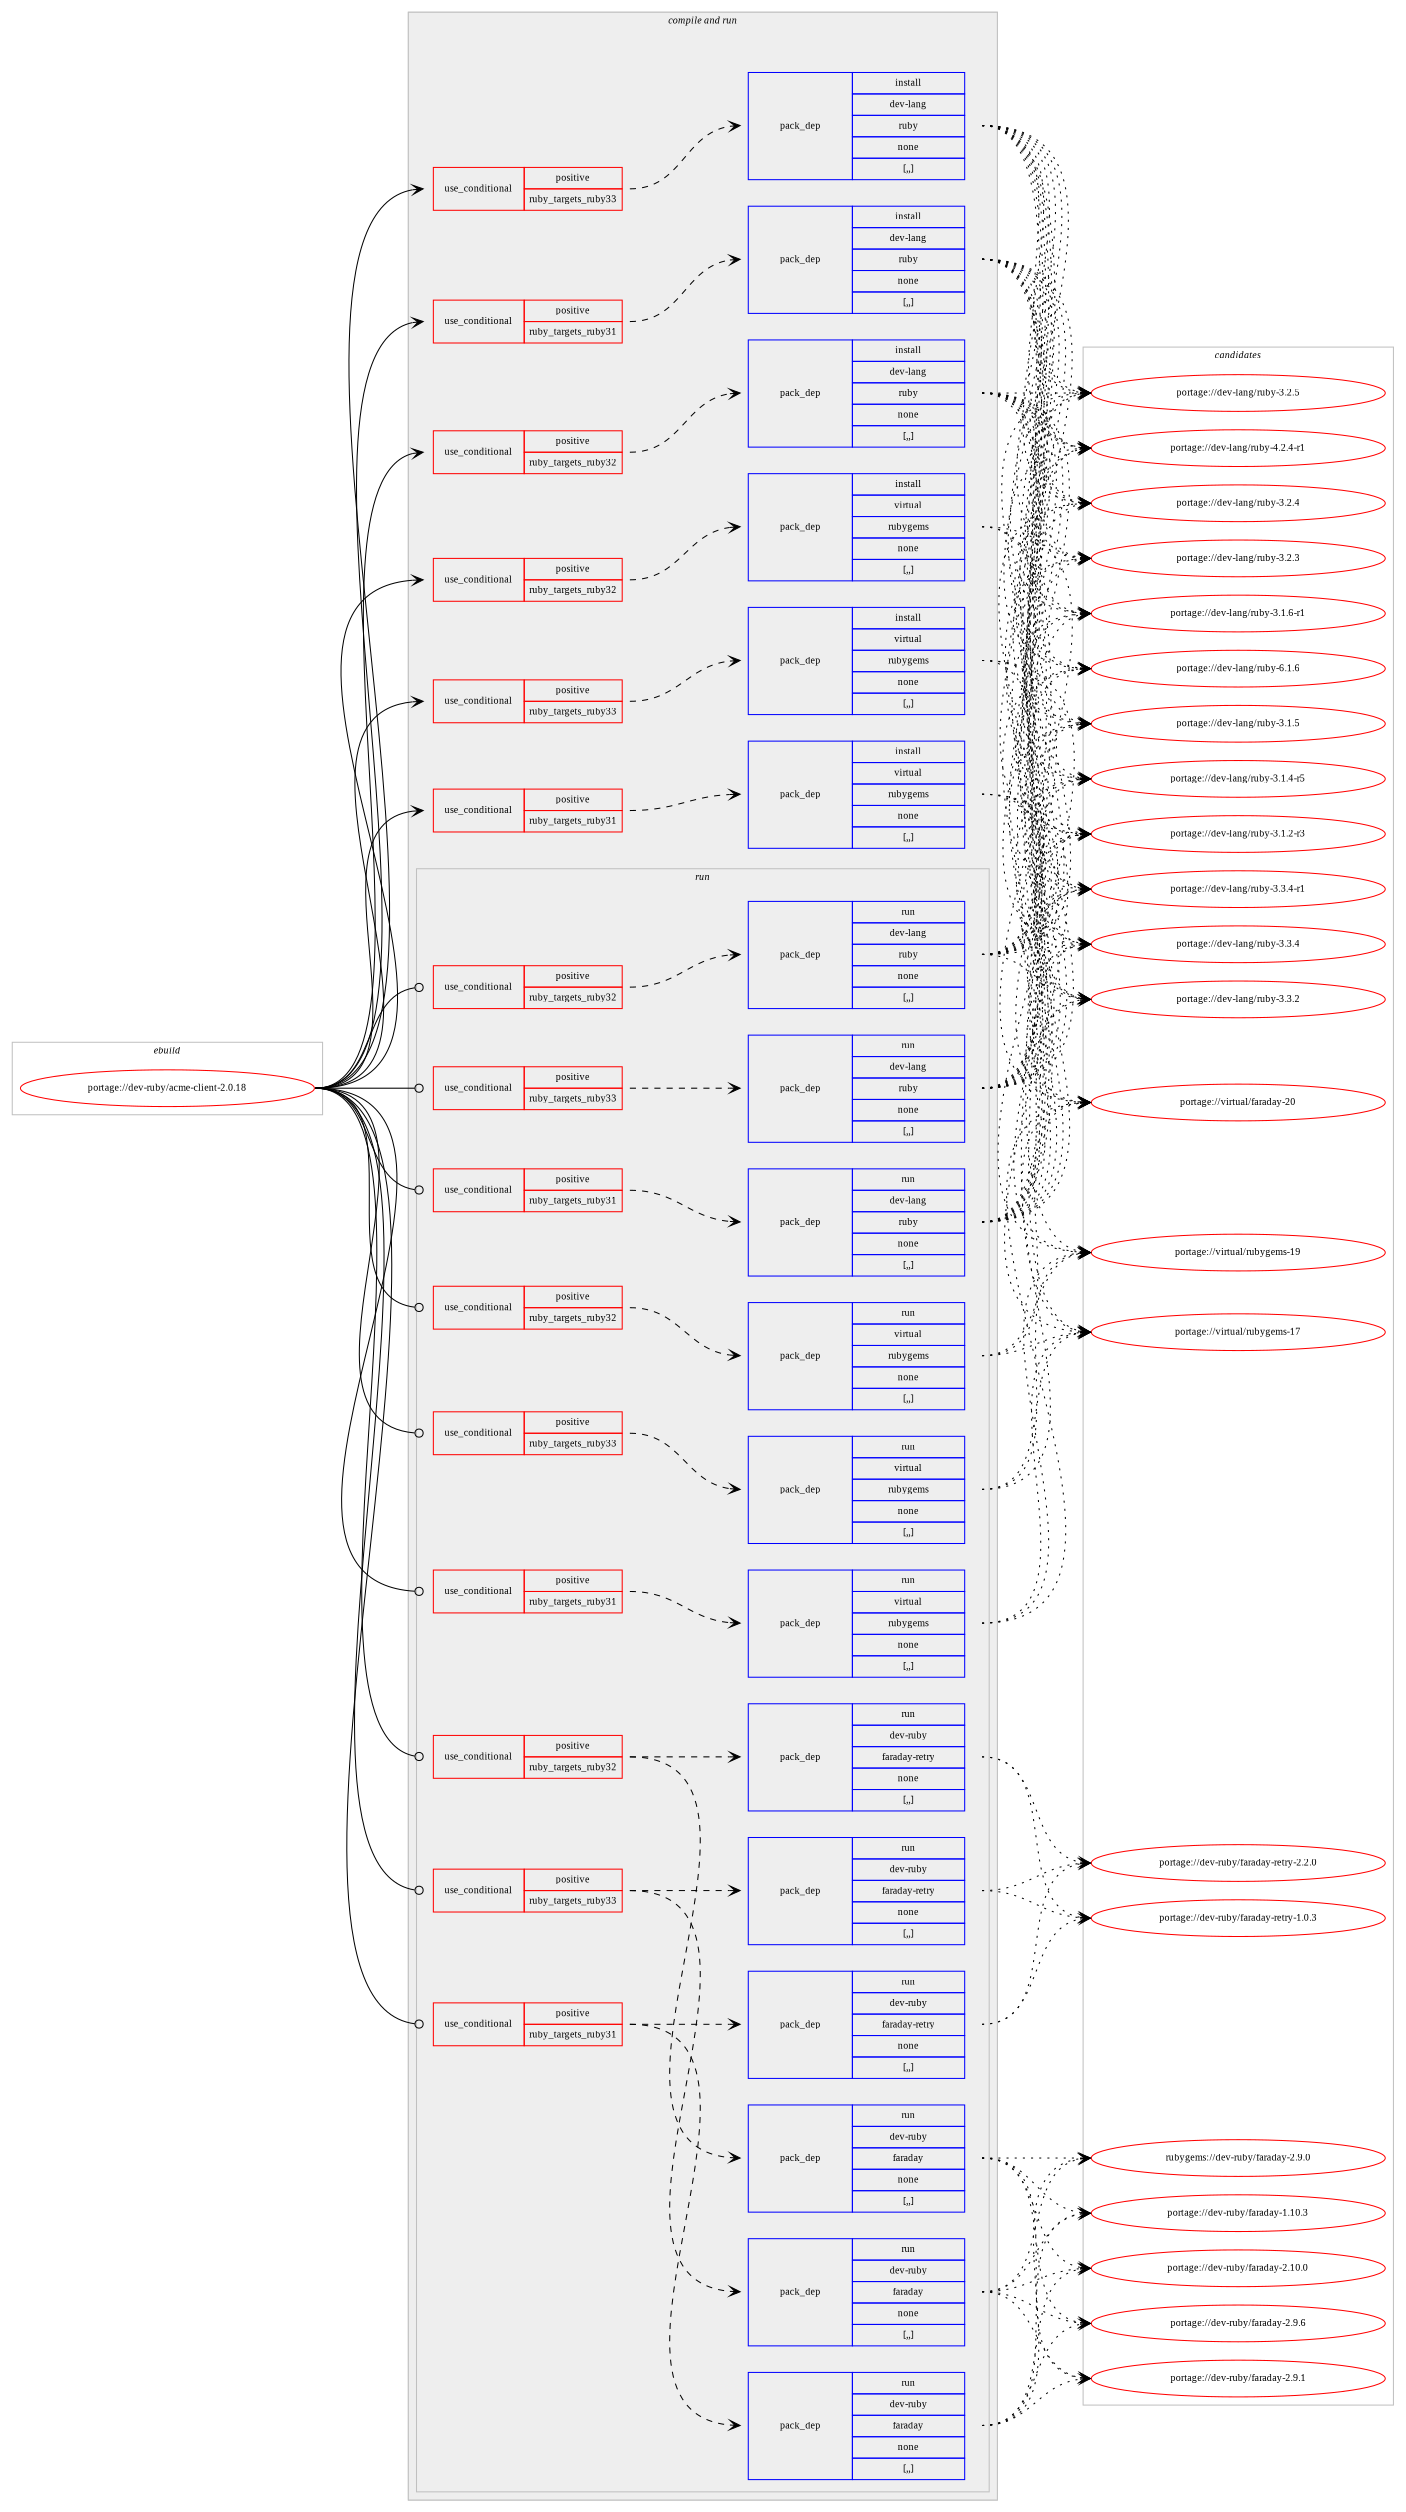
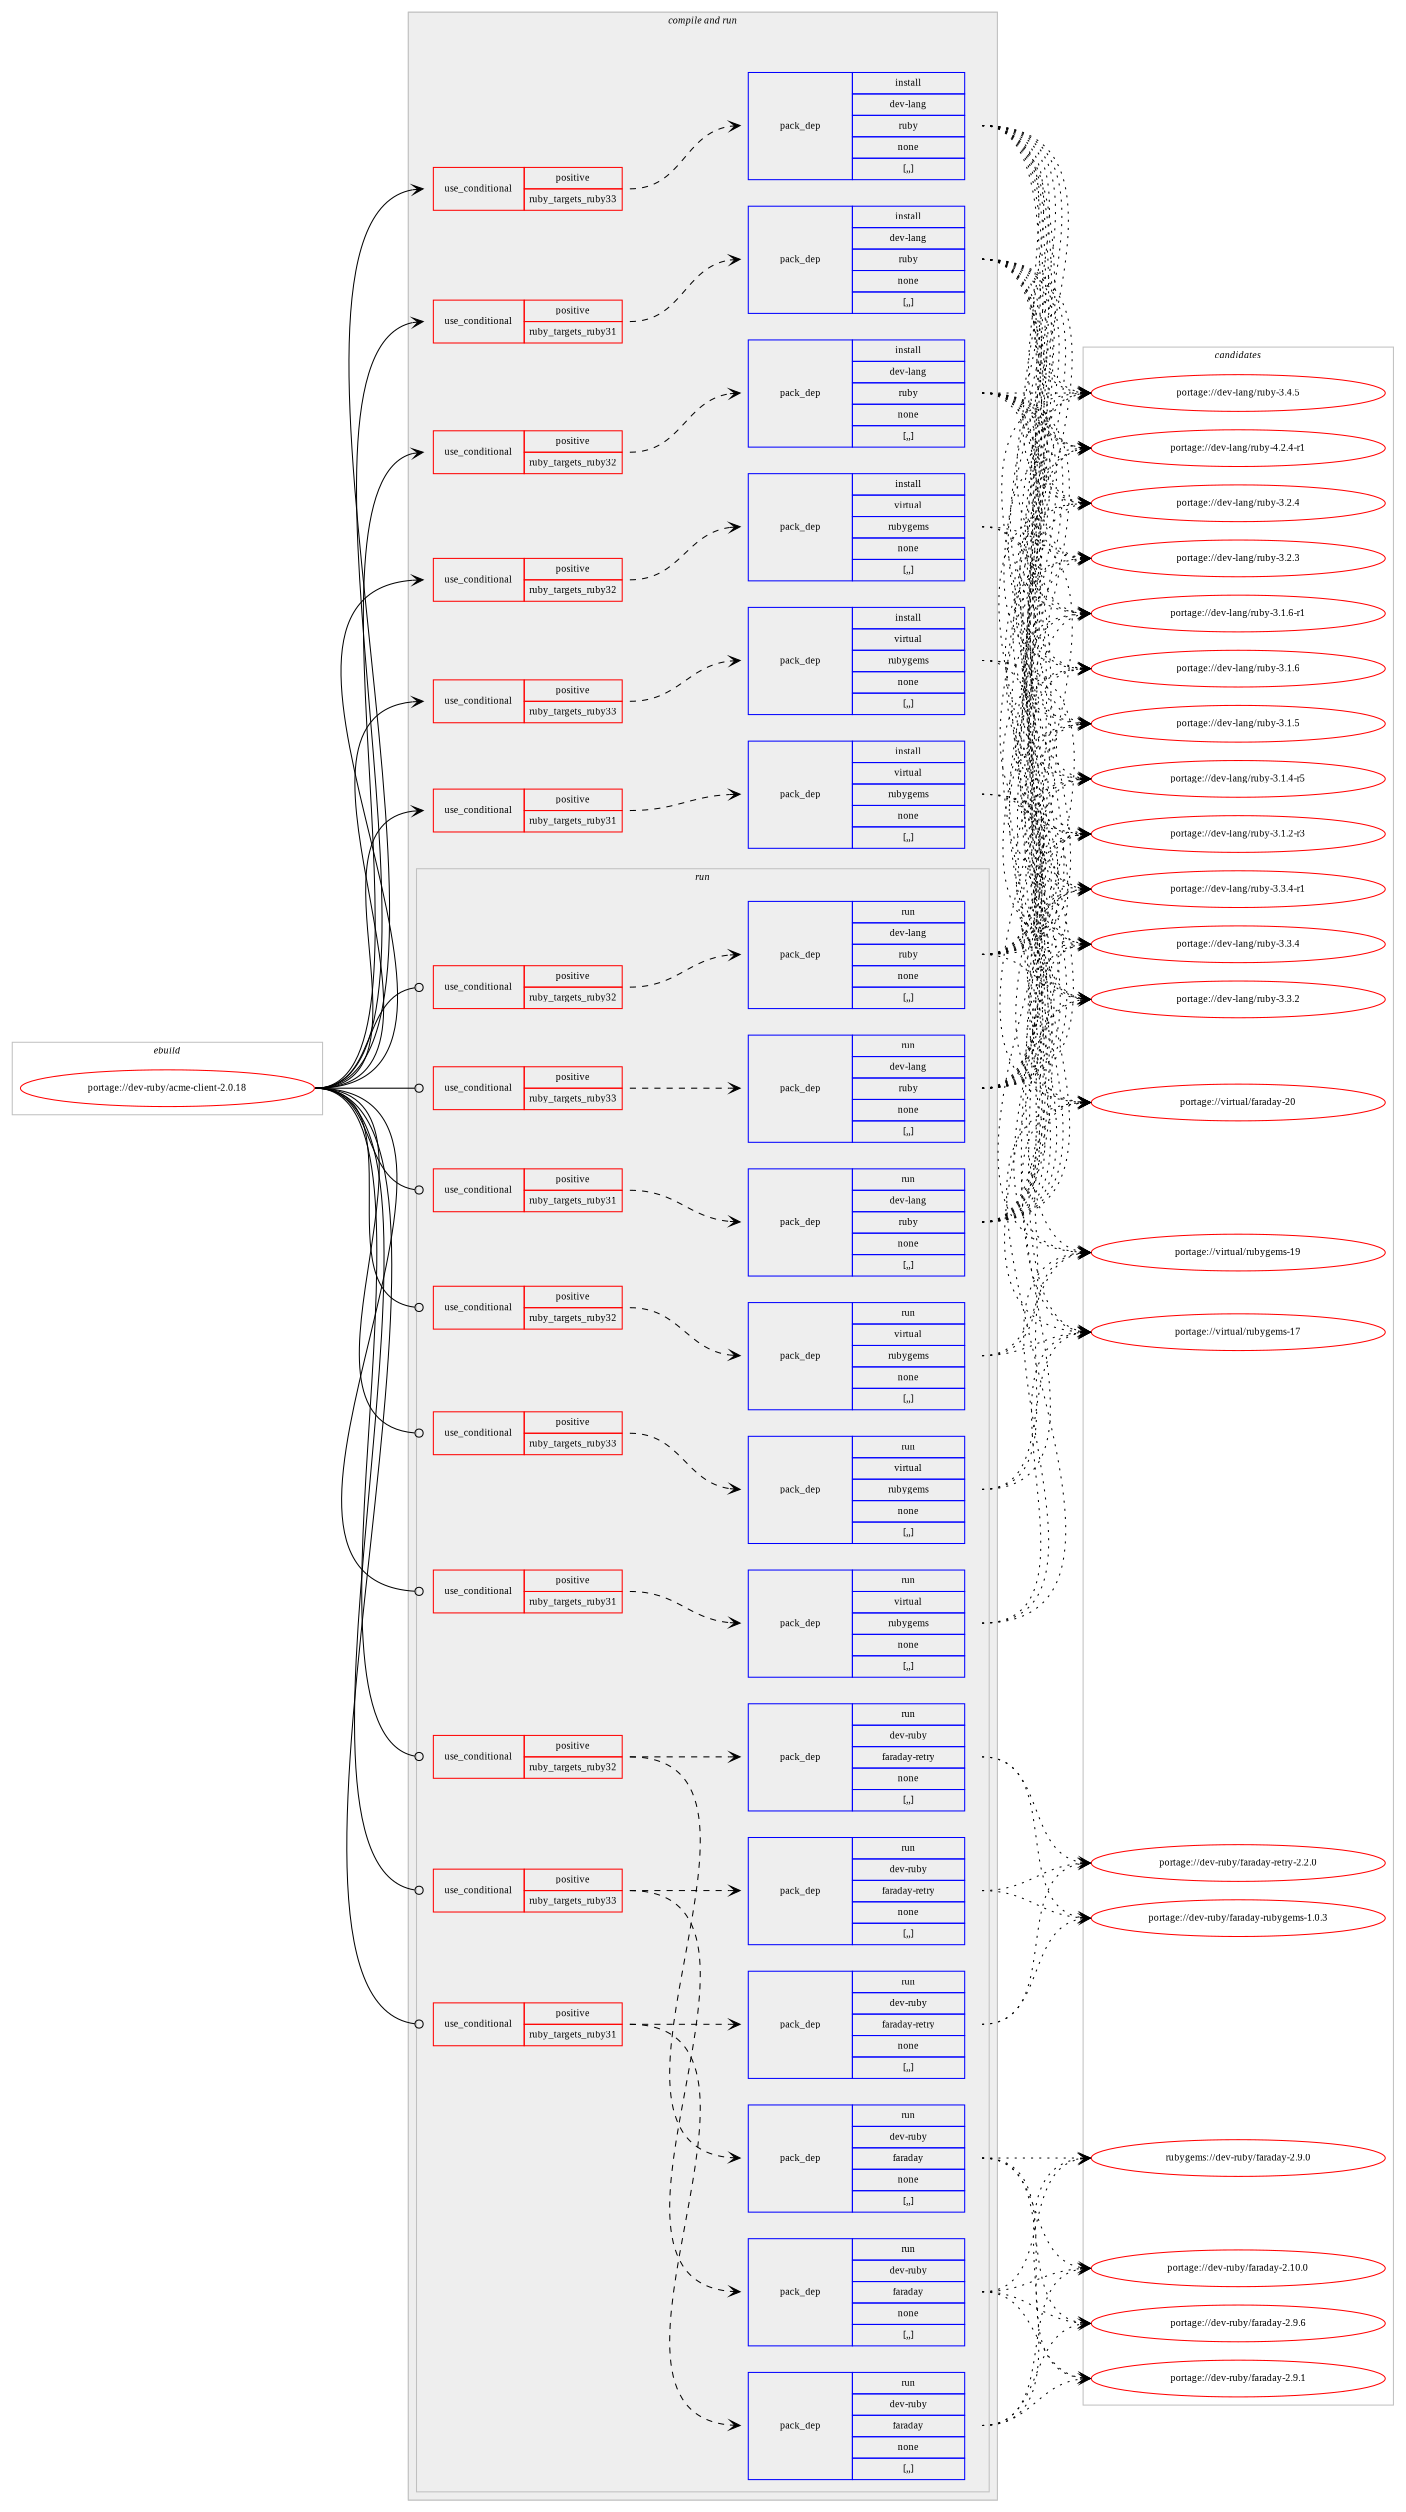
node "portage://dev-lang/ruby-3.2.5": label "portage://dev-lang/ruby-3.2.5" -> "portage://dev-lang/ruby-3.4.5"
node "portage://dev-lang/ruby-6.1.6": label "portage://dev-lang/ruby-6.1.6" -> "portage://dev-lang/ruby-3.1.6"
node "portage://dev-ruby/faraday-retry-1.0.3": label "portage://dev-ruby/faraday-retry-1.0.3" -> "portage://dev-ruby/faraday-rubygems-1.0.3"
node "portage://dev-ruby/faraday-1.10.3": removed
